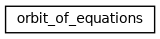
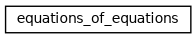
node "orbit_of_equations": label "orbit_of_equations" -> "equations_of_equations"
